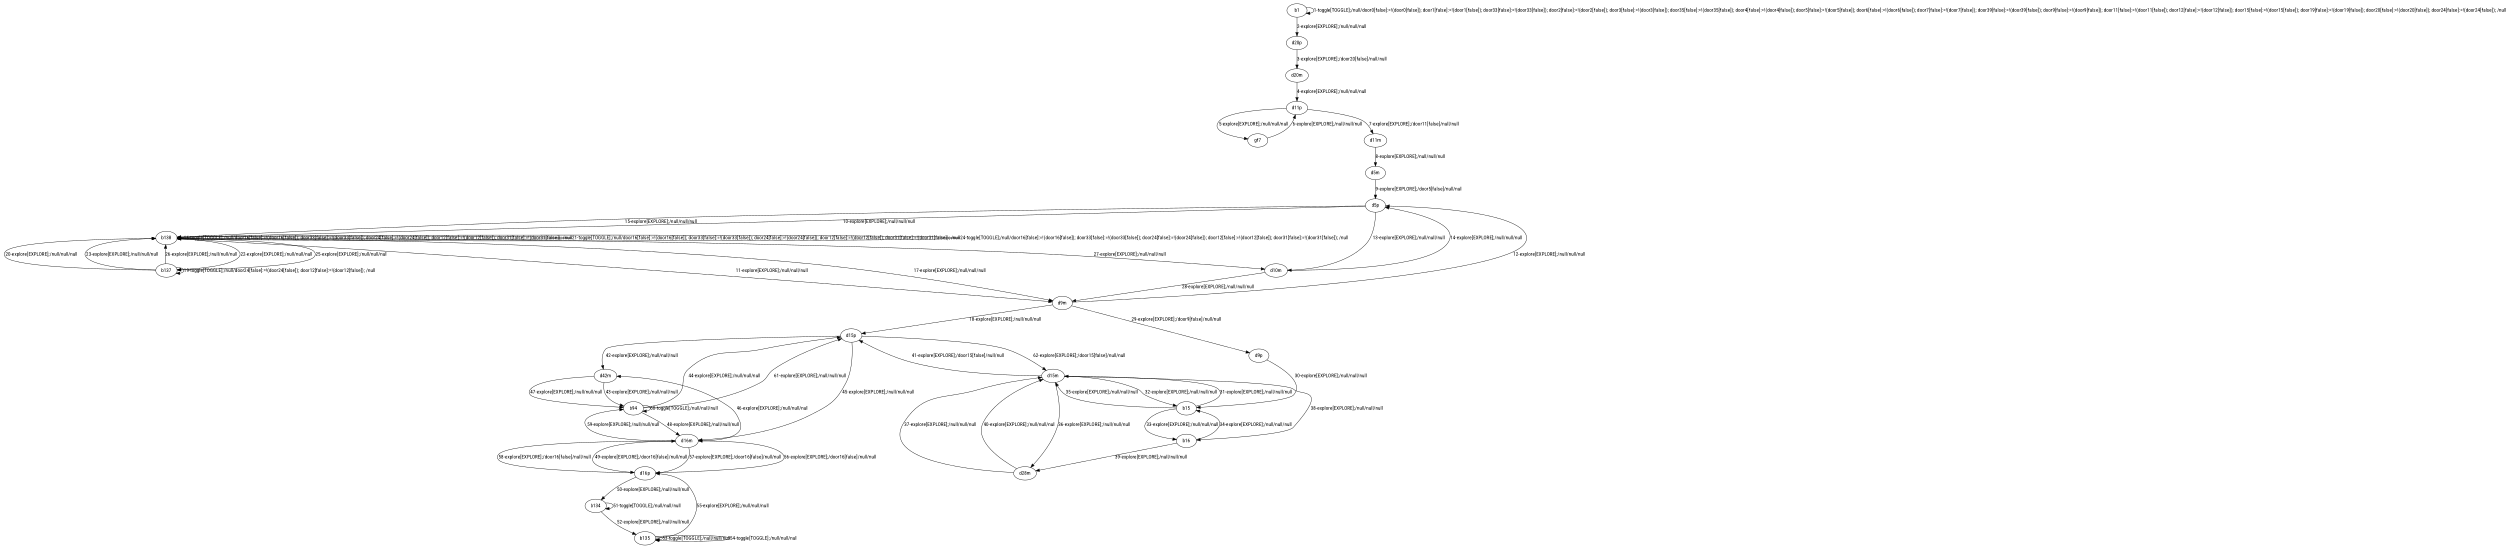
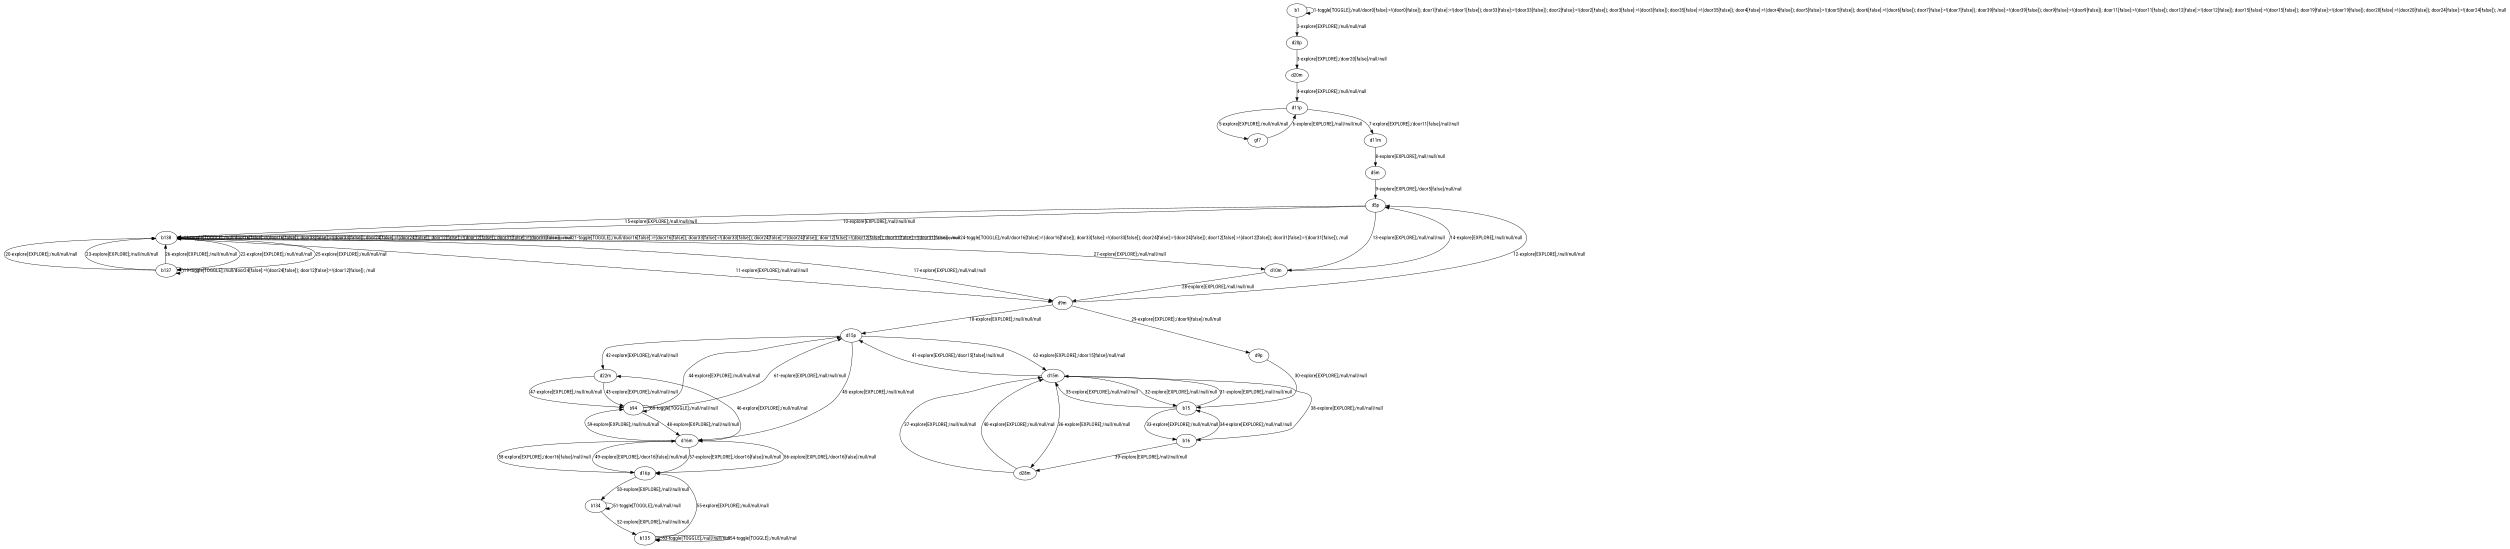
node "d42m": label "d42m" -> "d22m"
